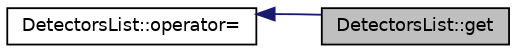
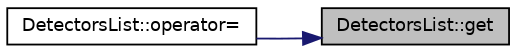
edge "DetectorsList::get" -> "DetectorsList::operator=": reversed
